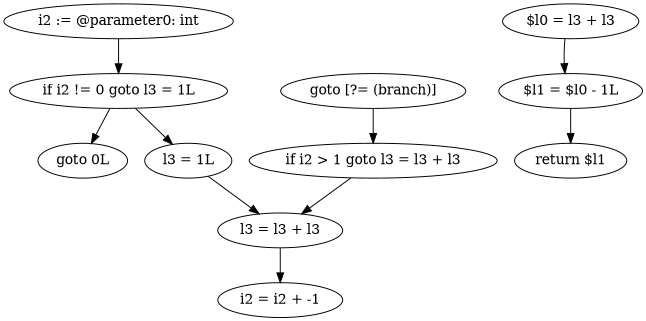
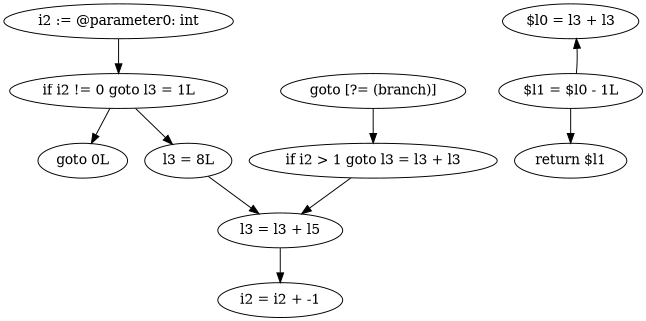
edge "$l0 = l3 + l3" -> "$l1 = $l0 - 1L": reversed
node "l3 = 1L": label "l3 = 1L" -> "l3 = 8L"
node "l3 = l3 + l3": label "l3 = l3 + l3" -> "l3 = l3 + l5"
